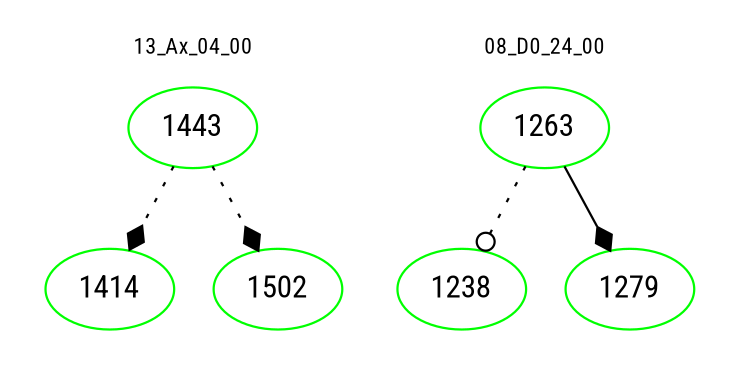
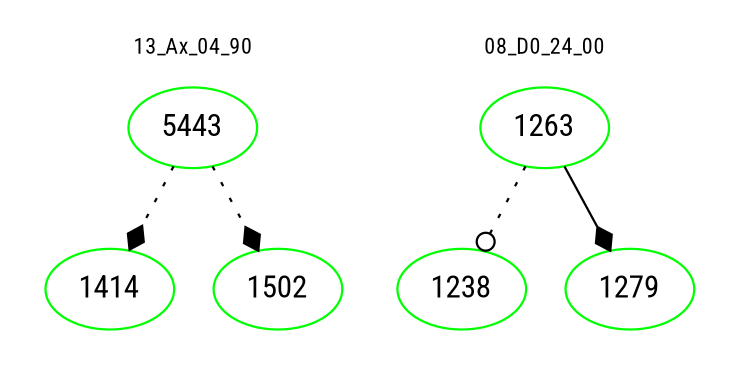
cluster "13_Ax_04_00": label "13_Ax_04_00" -> "13_Ax_04_90"
node "1443": label "1443" -> "5443"
